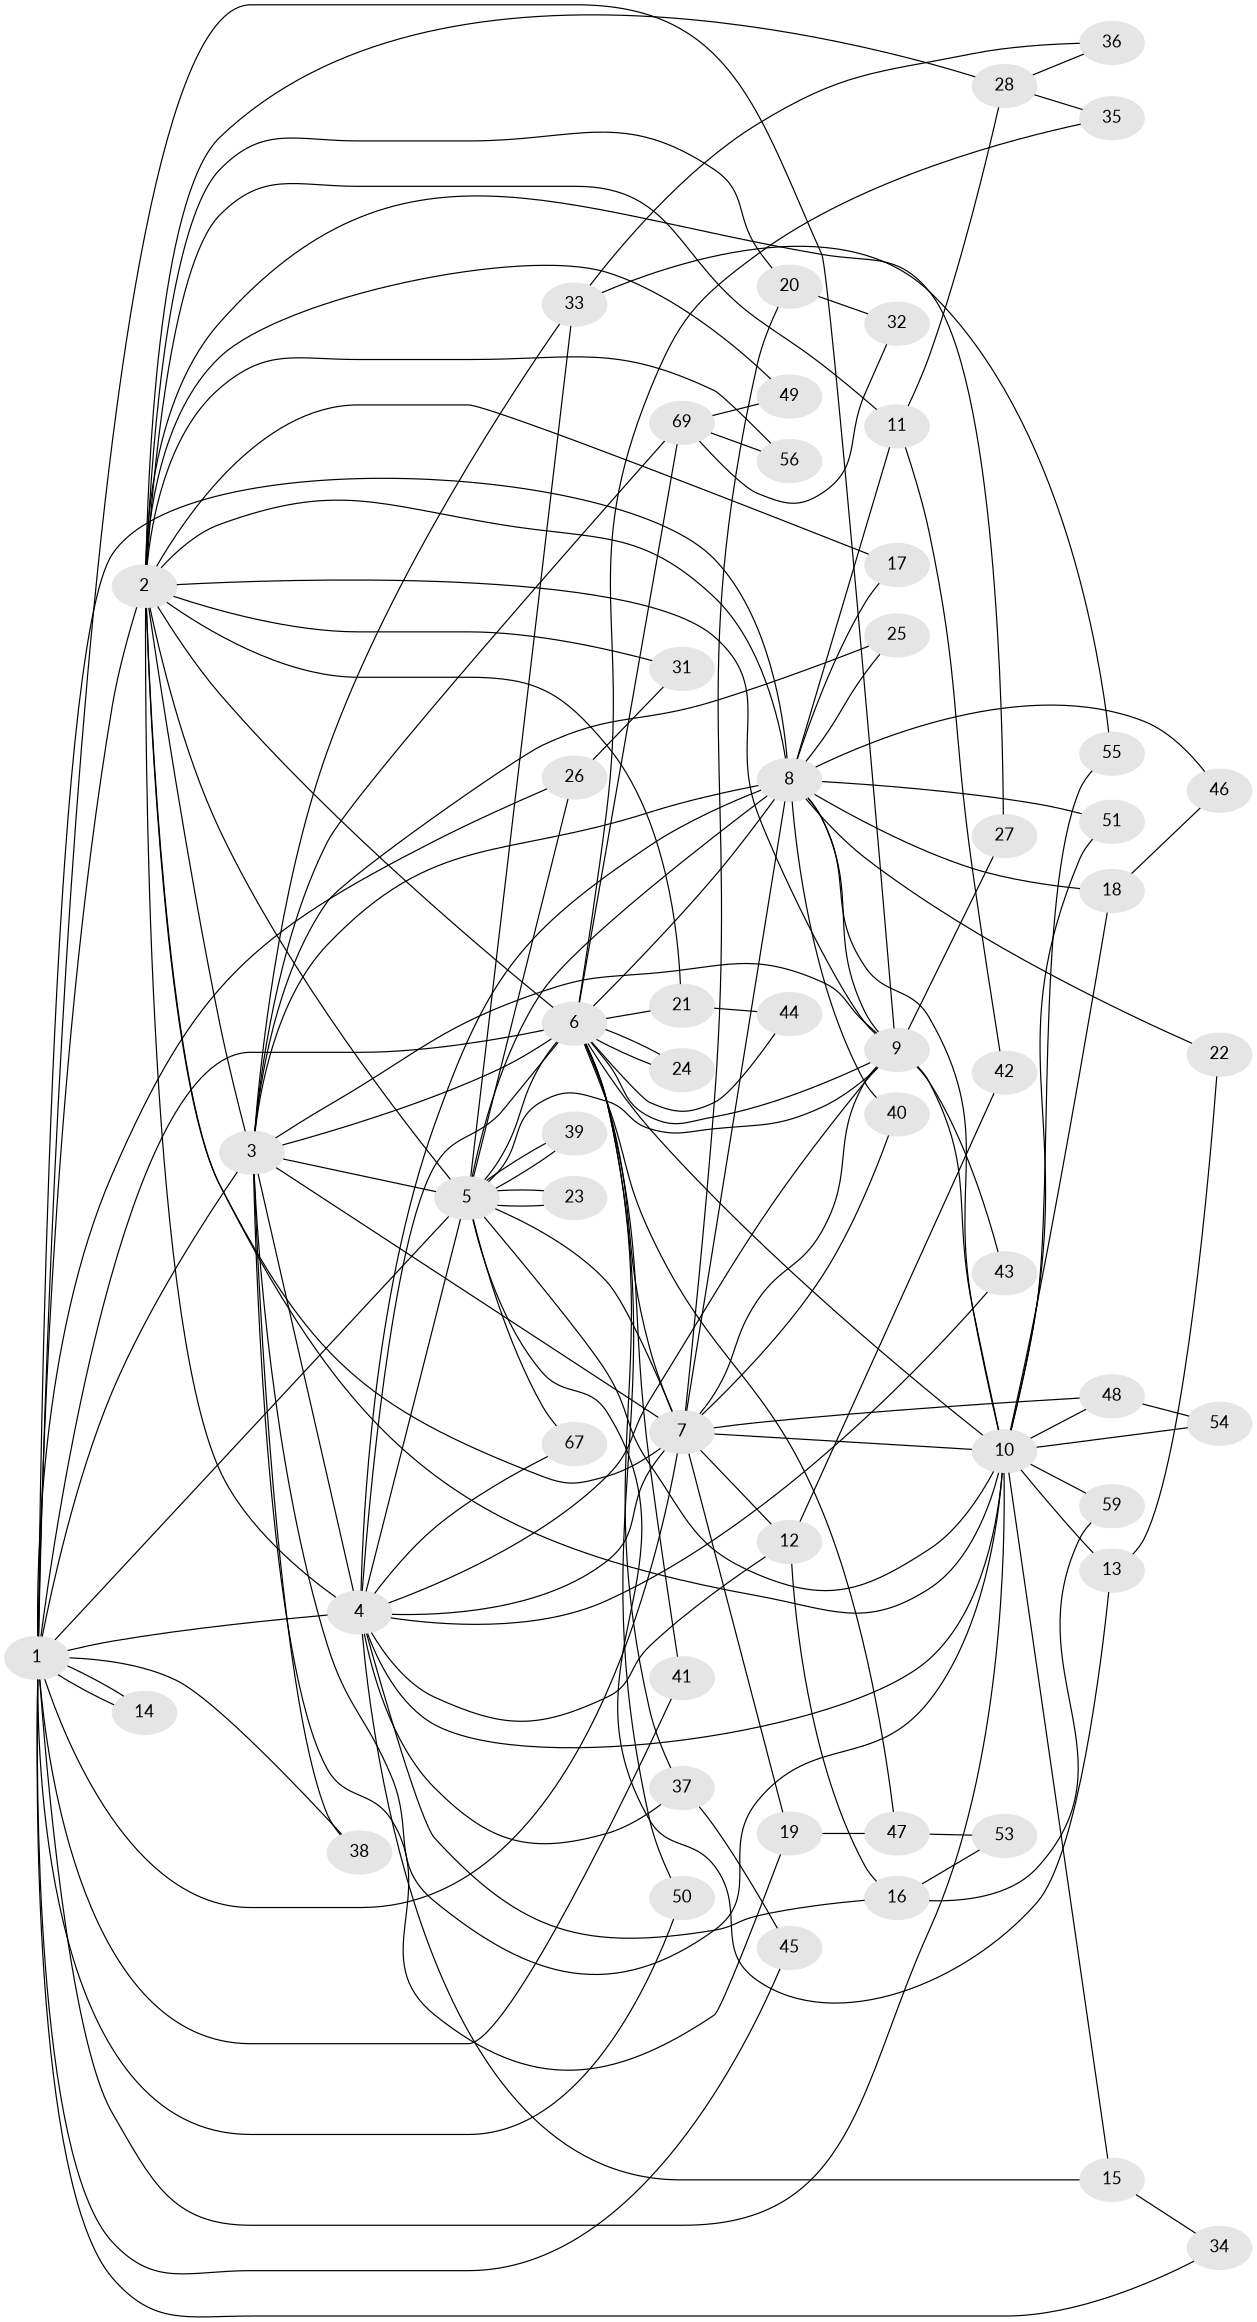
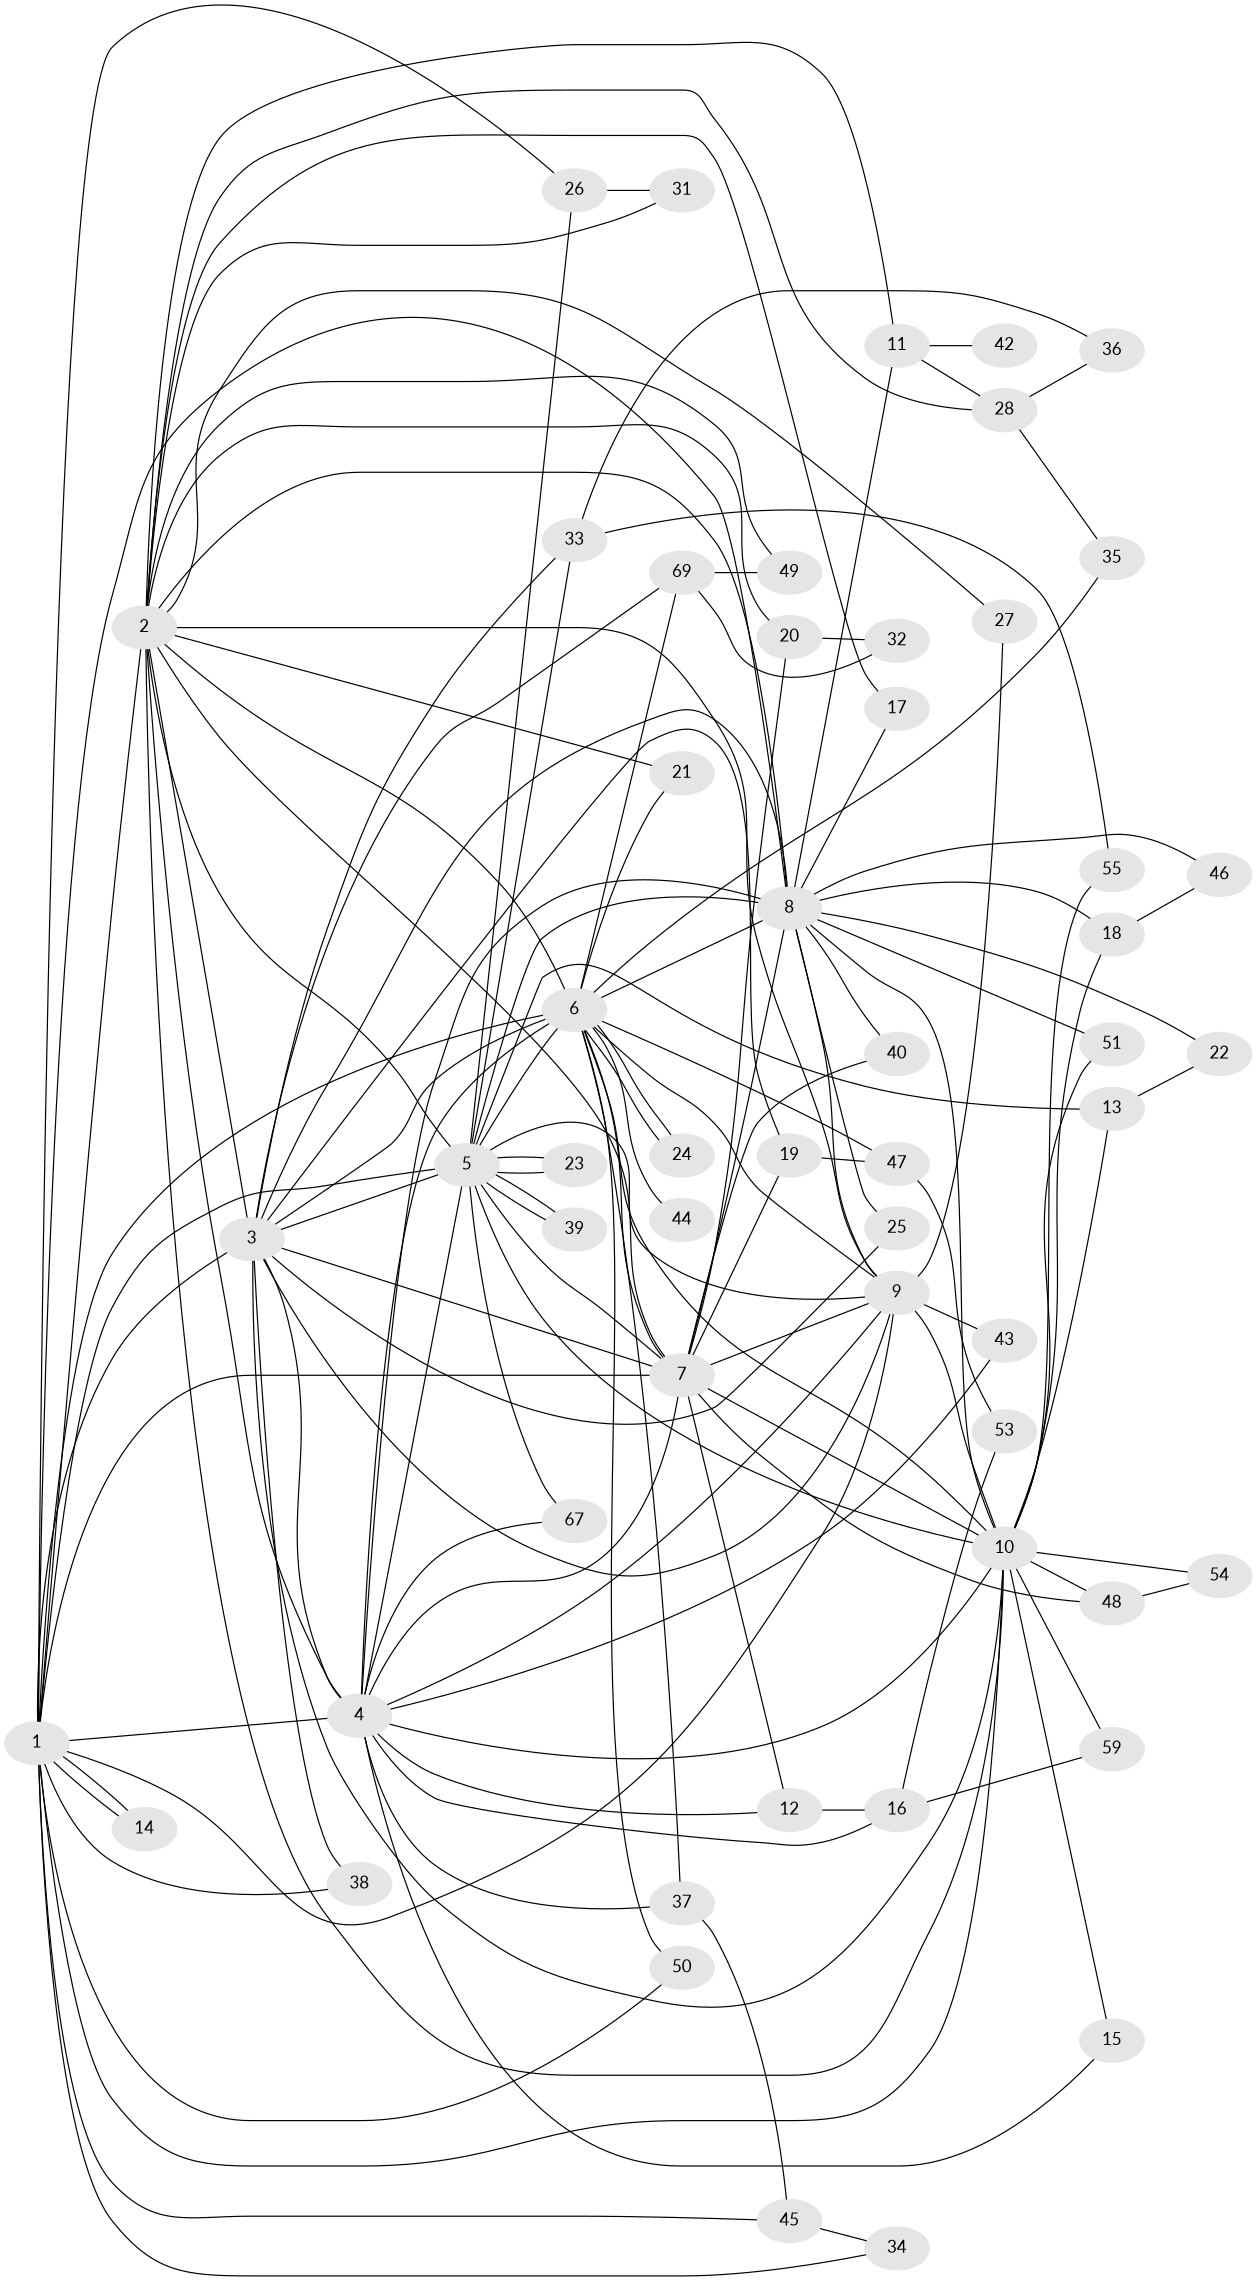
node "56": removed
edge "21" -- "44": removed
edge "42" -- "12": removed
node "41": removed
edge "15" -- "34": now "45" -- "34"
